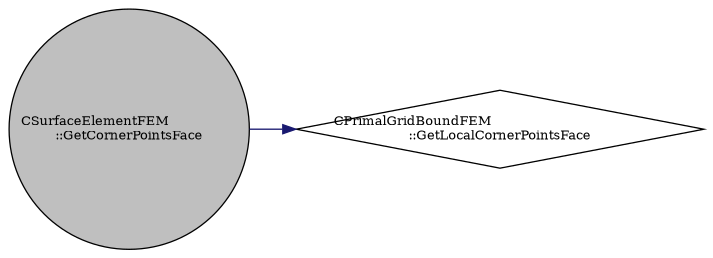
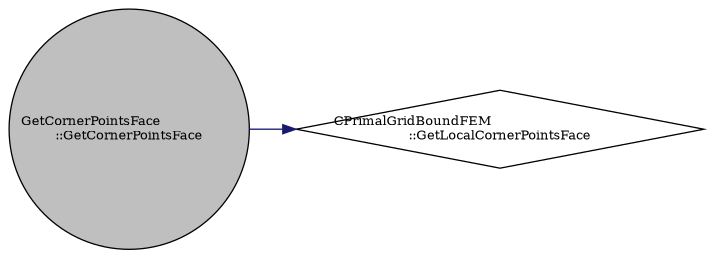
node "CSurfaceElementFEM ::GetCornerPointsFace": label "CSurfaceElementFEM ::GetCornerPointsFace" -> "GetCornerPointsFace ::GetCornerPointsFace"
